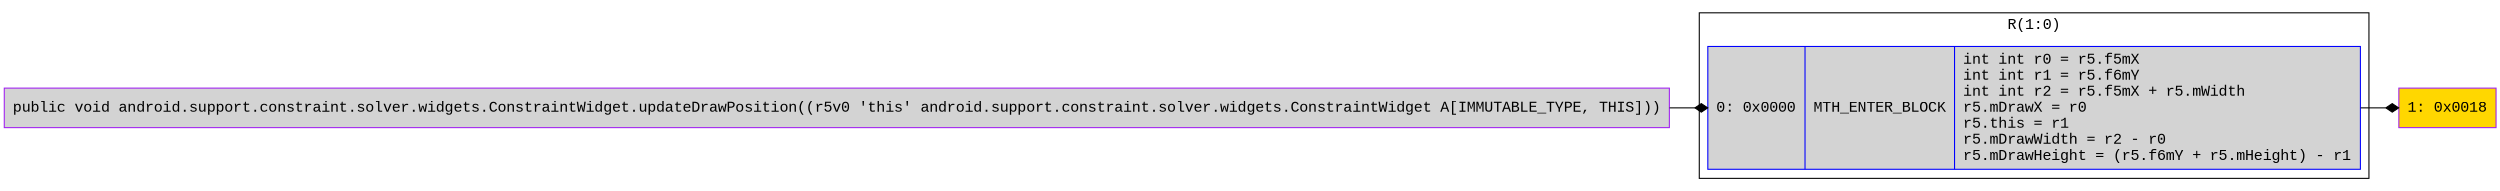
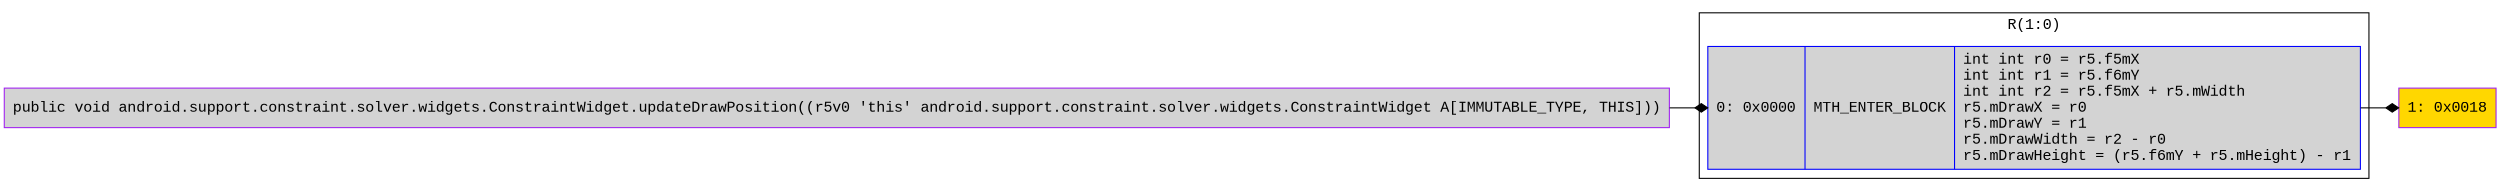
node "0: 0x0000": text "r5.this = r1" -> "r5.mDrawY = r1"
